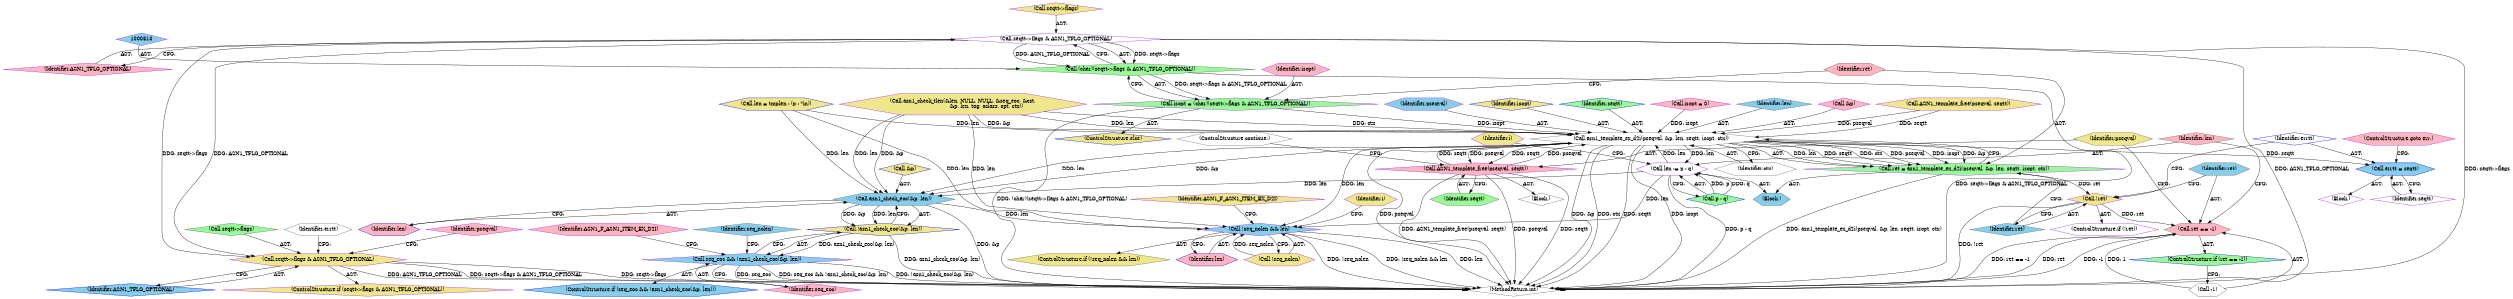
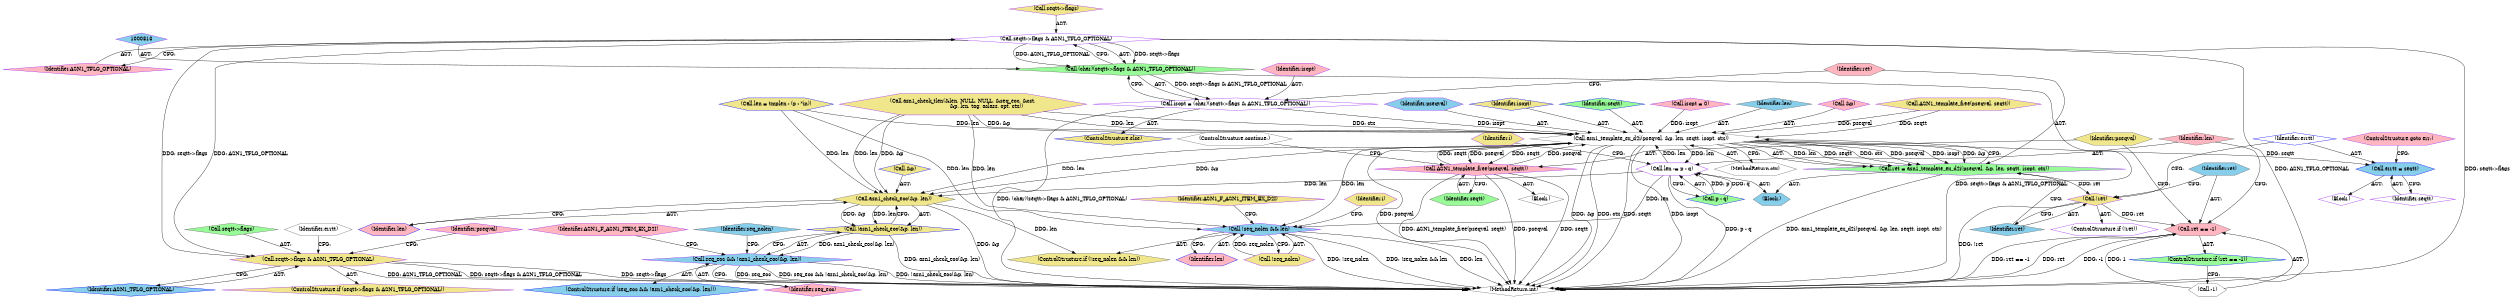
node "(Call,isopt = (char)(seqtt->flags & ASN1_TFLG_OPTIONAL))": fillcolor palegreen -> white
node "(Identifier,ctx)": label "(Identifier,ctx)" -> "(MethodReturn,ctx)"
node "(Call,asn1_check_eoc(&p, len))": fillcolor skyblue -> khaki
edge "(Call,asn1_check_eoc(&p, len))" -> "(Call,!seq_nolen && len)": now "(Call,asn1_check_eoc(&p, len))" -> "(ControlStructure,if (!seq_nolen && len))"
